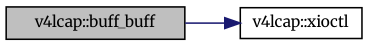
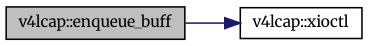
node "v4lcap::buff_buff": label "v4lcap::buff_buff" -> "v4lcap::enqueue_buff"
